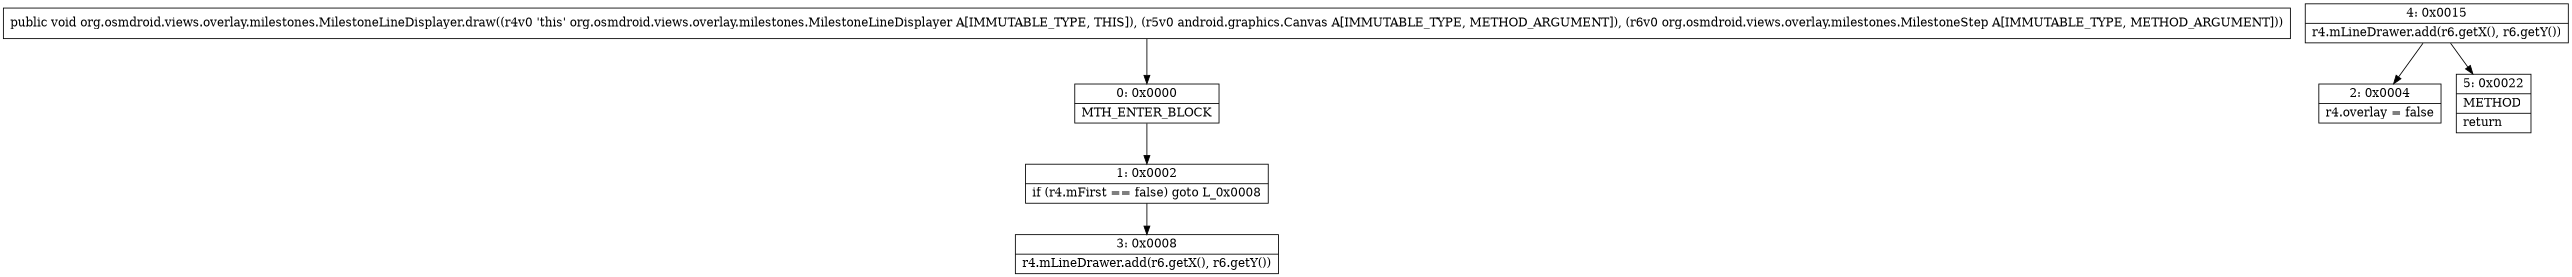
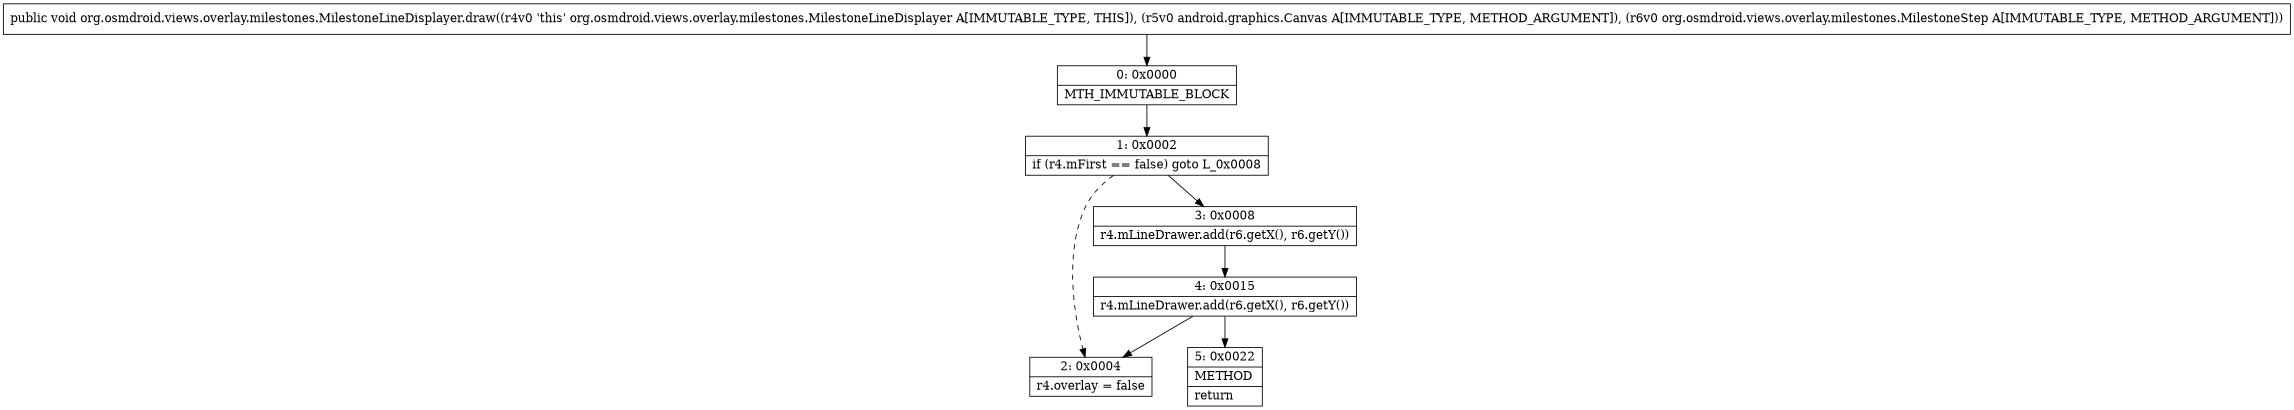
node "0: 0x0000": text "MTH_ENTER_BLOCK" -> "MTH_IMMUTABLE_BLOCK"
edge "1: 0x0002" -> "2: 0x0004": added
edge "3: 0x0008" -> "4: 0x0015": added
